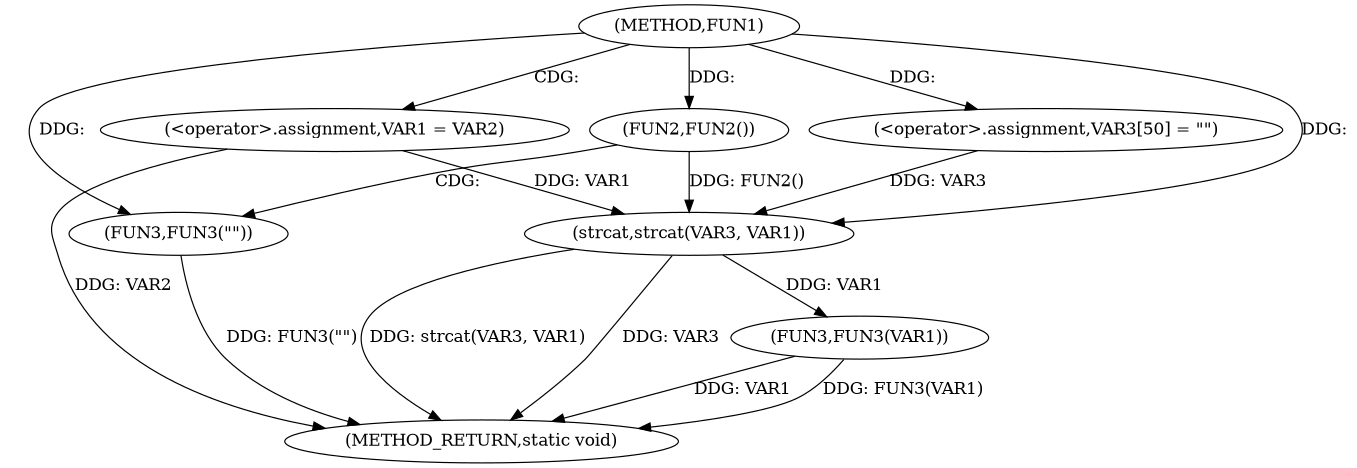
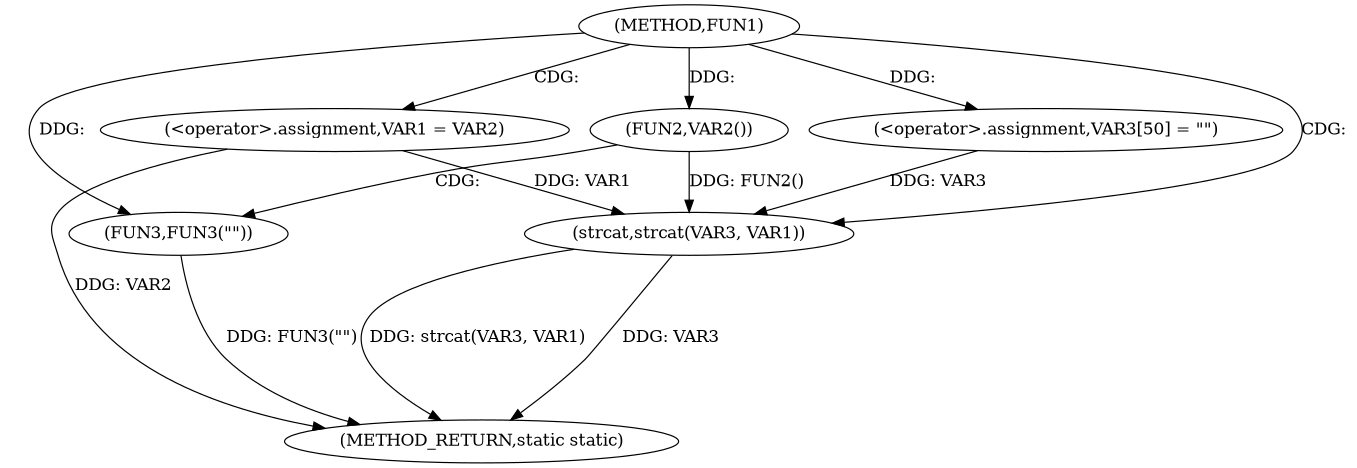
node "(FUN2,FUN2())": label "(FUN2,FUN2())" -> "(FUN2,VAR2())"
edge "(METHOD,FUN1)" -> "(strcat,strcat(VAR3, VAR1))": label "DDG: " -> "CDG: "
node "(FUN3,FUN3(VAR1))": removed
node "(METHOD_RETURN,static void)": label "(METHOD_RETURN,static void)" -> "(METHOD_RETURN,static static)"
